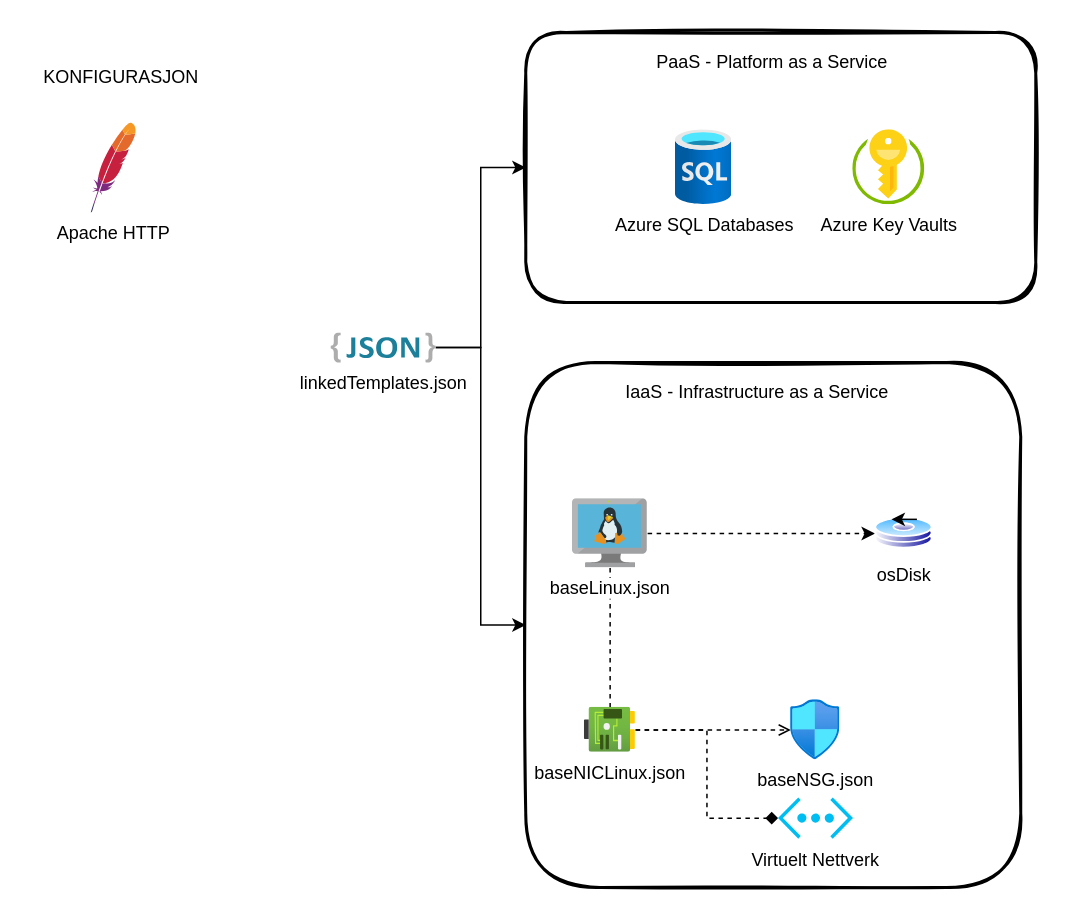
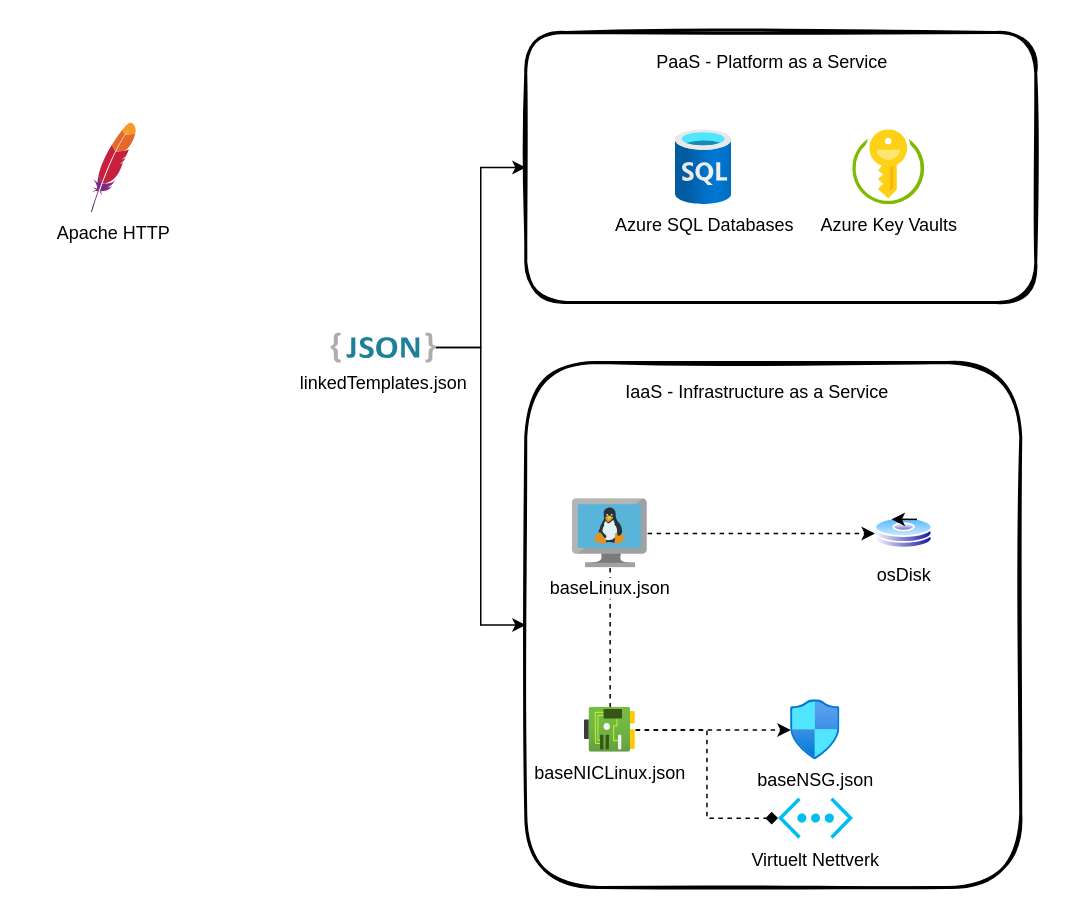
node "KONFIGURASJON": removed
edge "baseNICLinux.json" -> "baseNSG.json": arrowhead open -> classic
